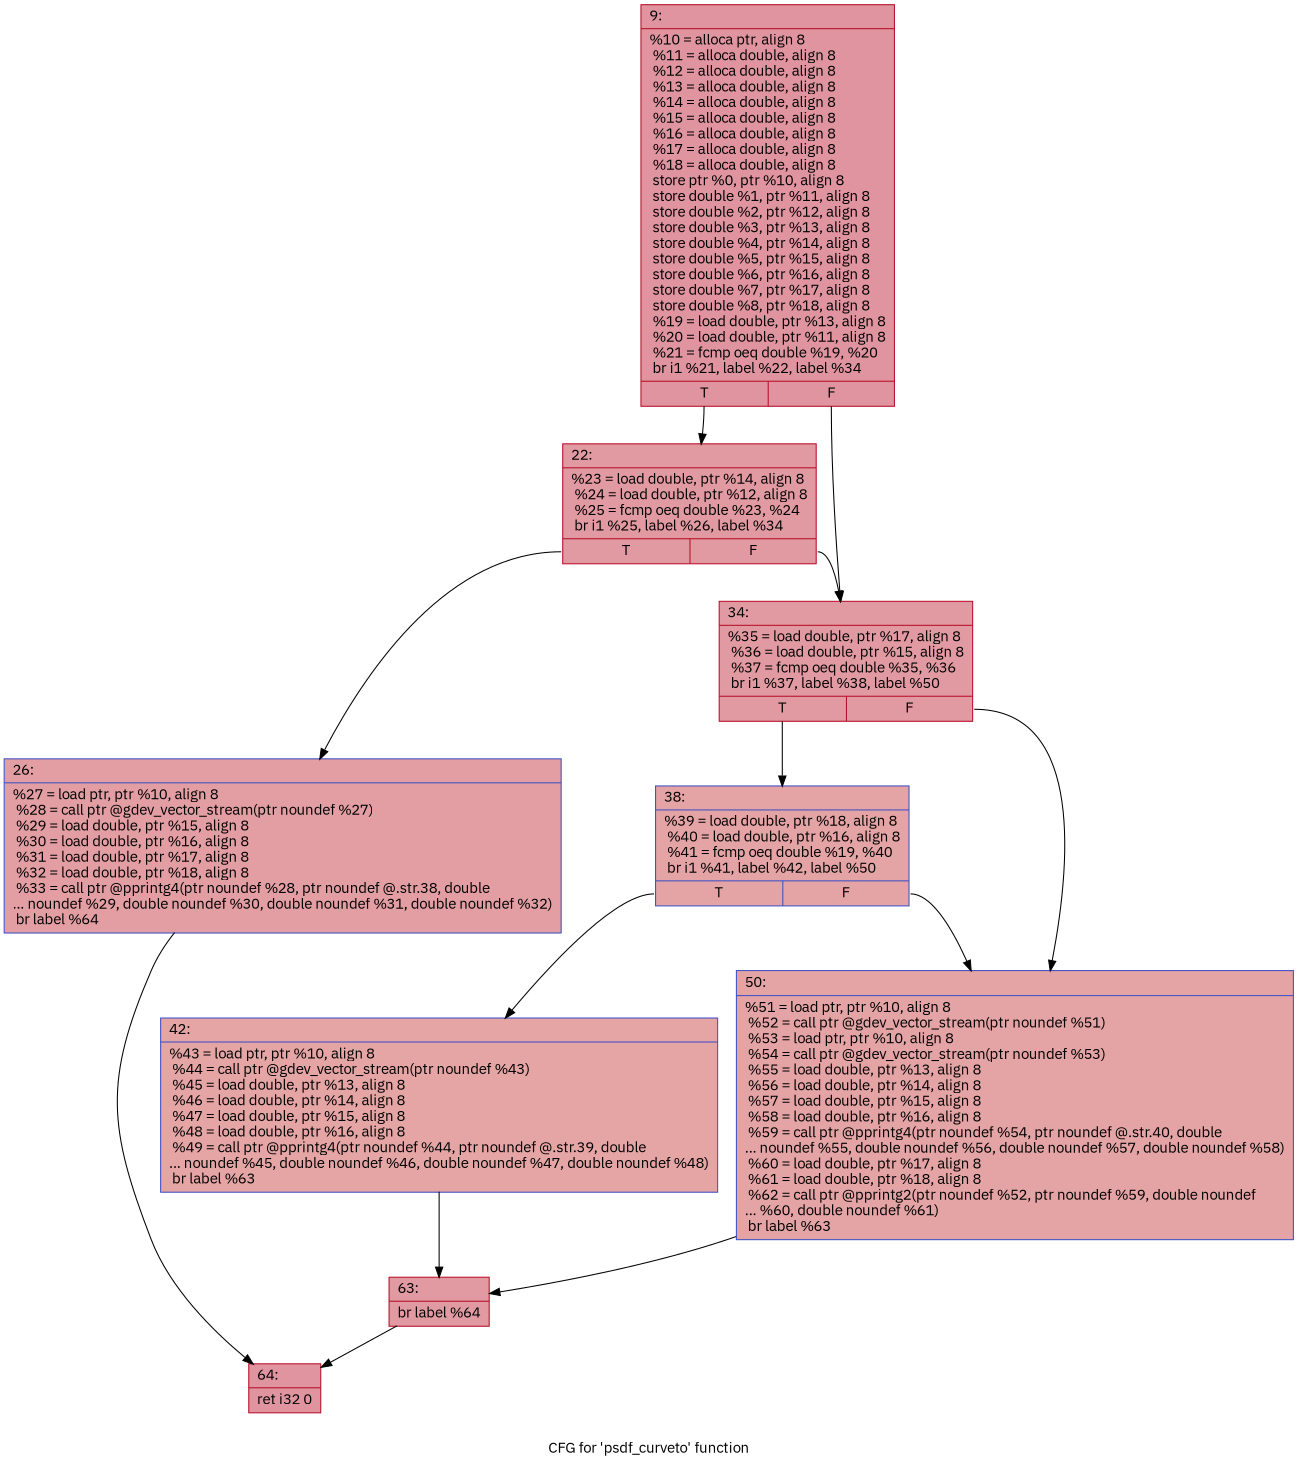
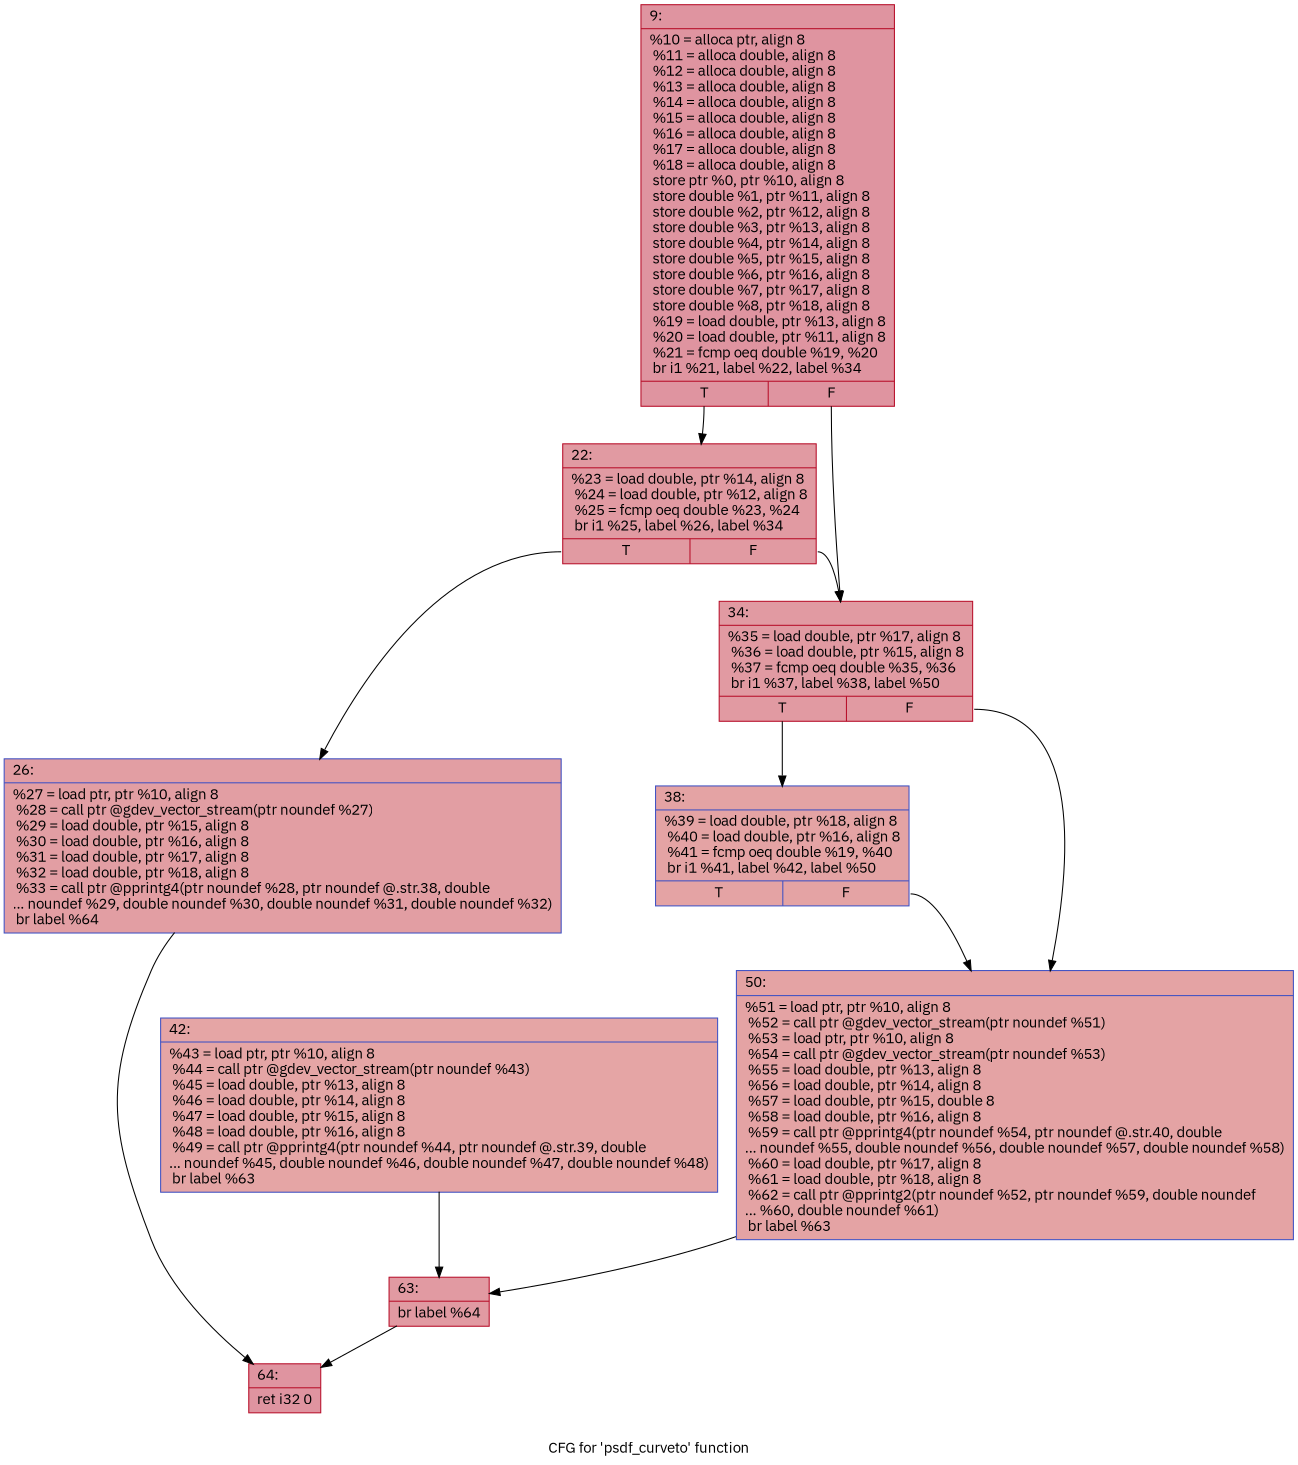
edge "38:" -> "42:": removed
node "50:": text "%57 = load double, ptr %15, align 8" -> "%57 = load double, ptr %15, double 8"
